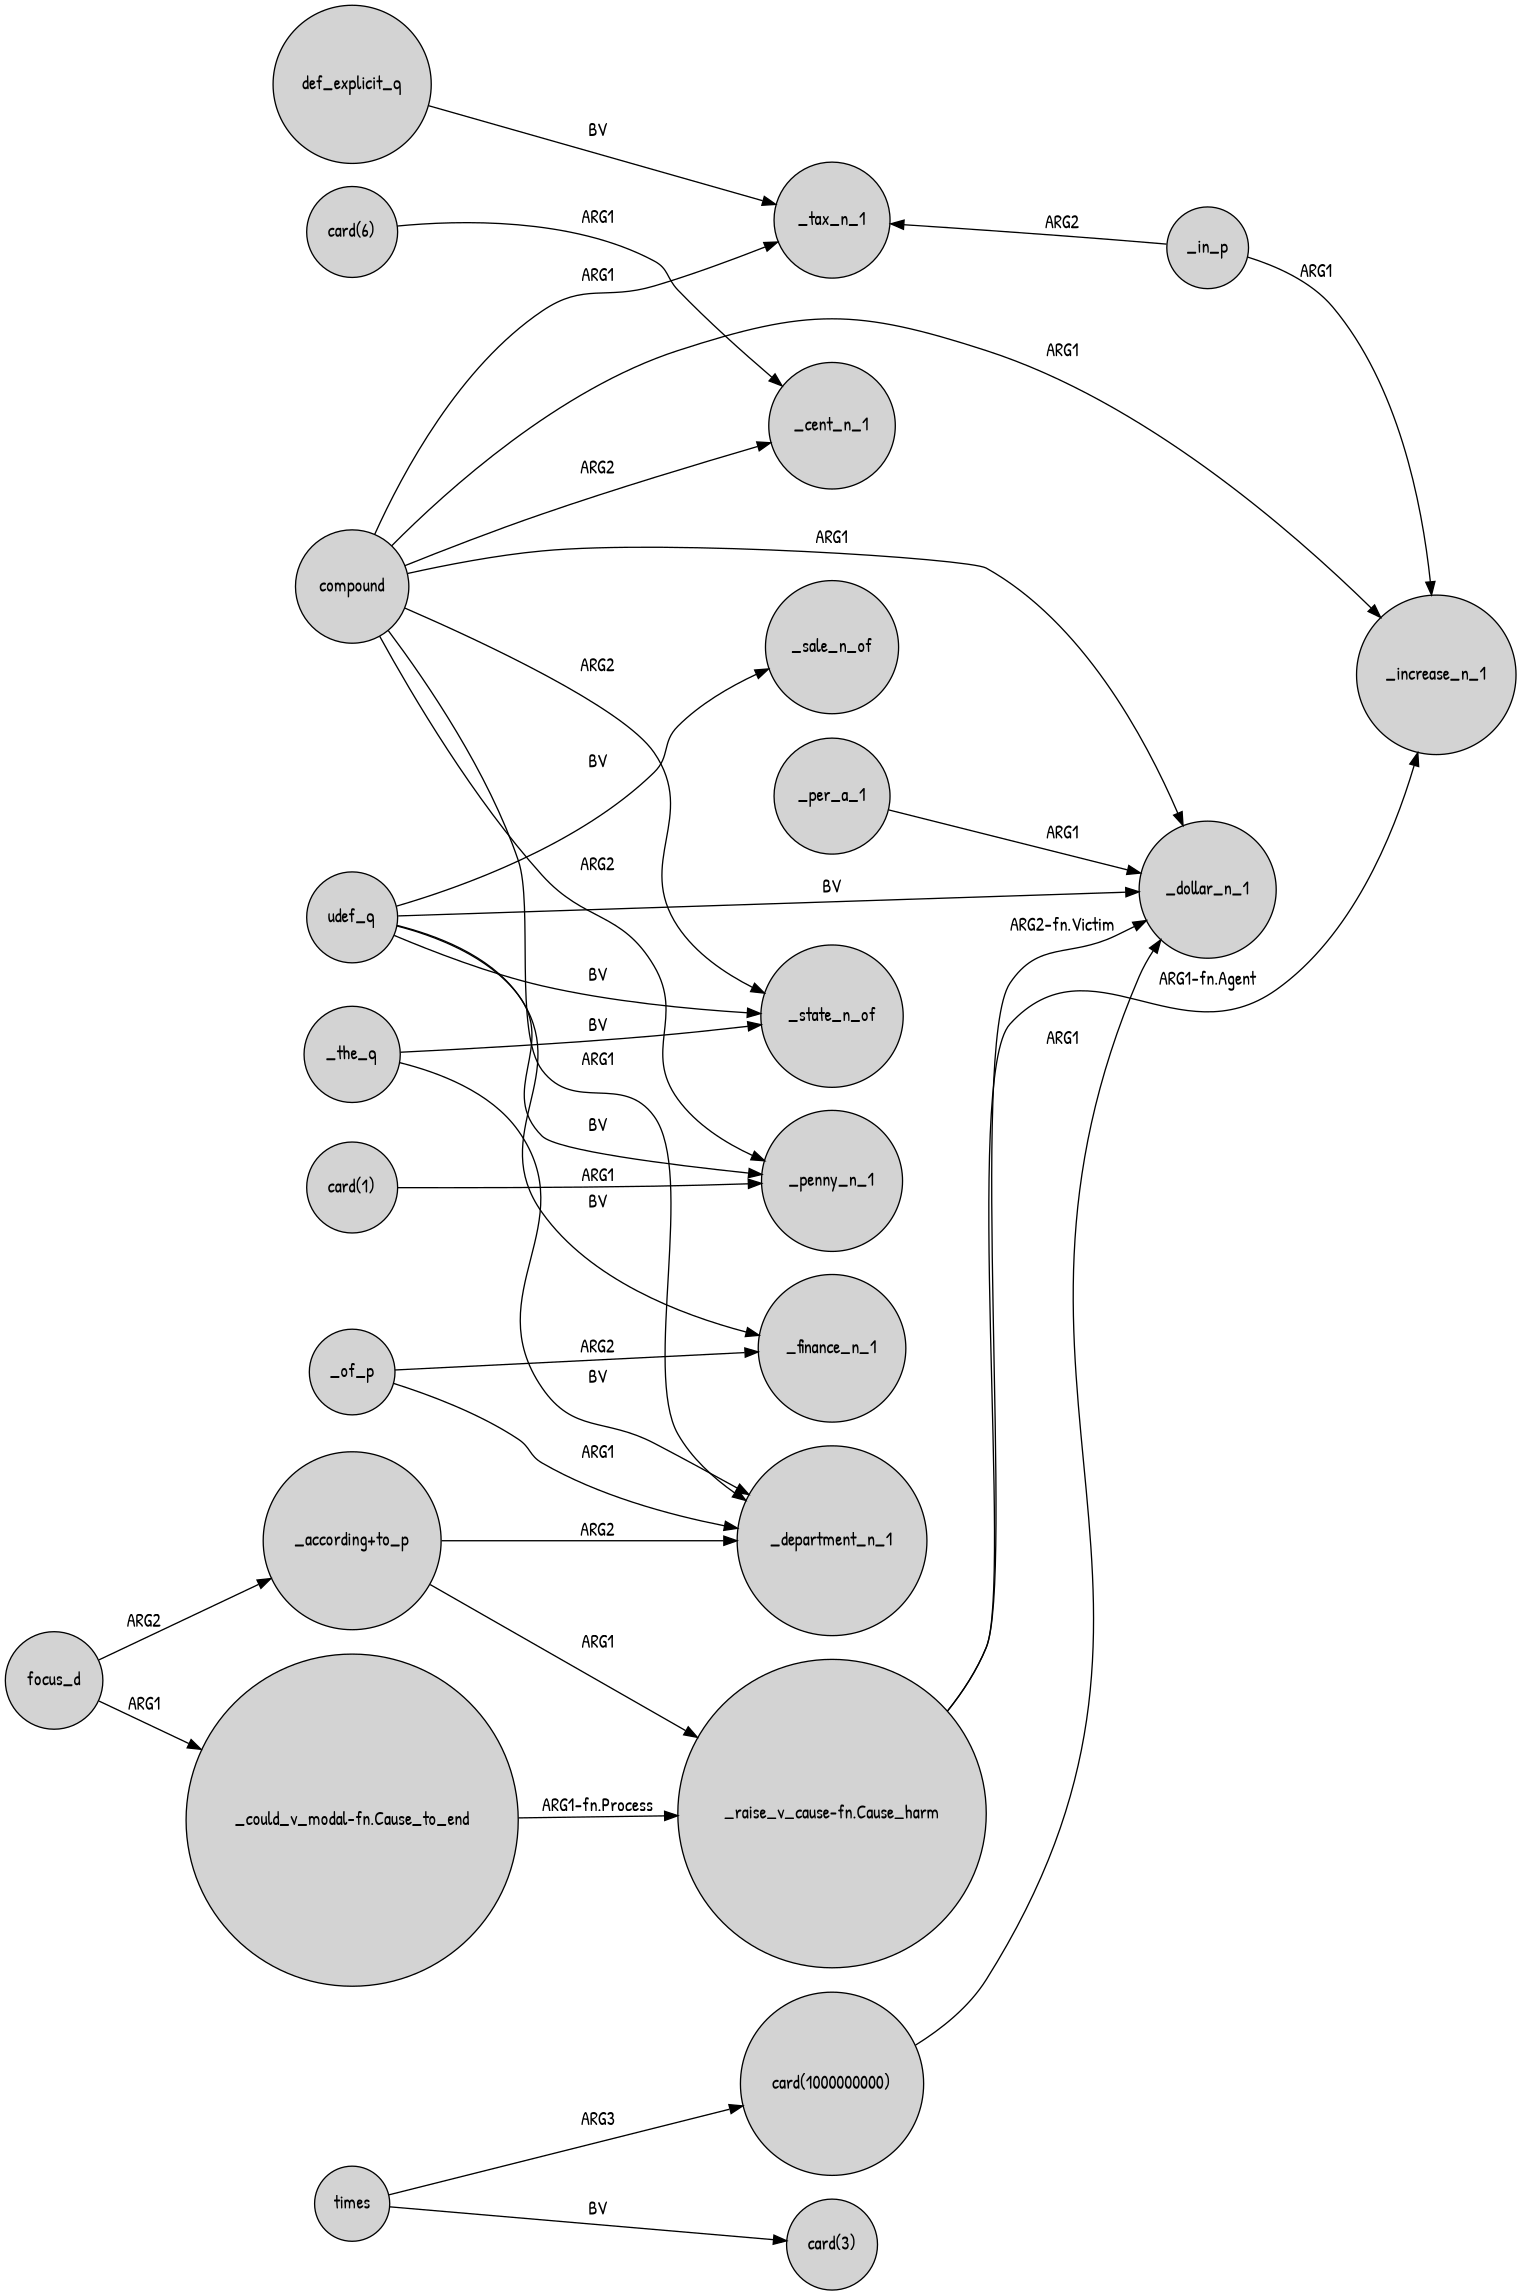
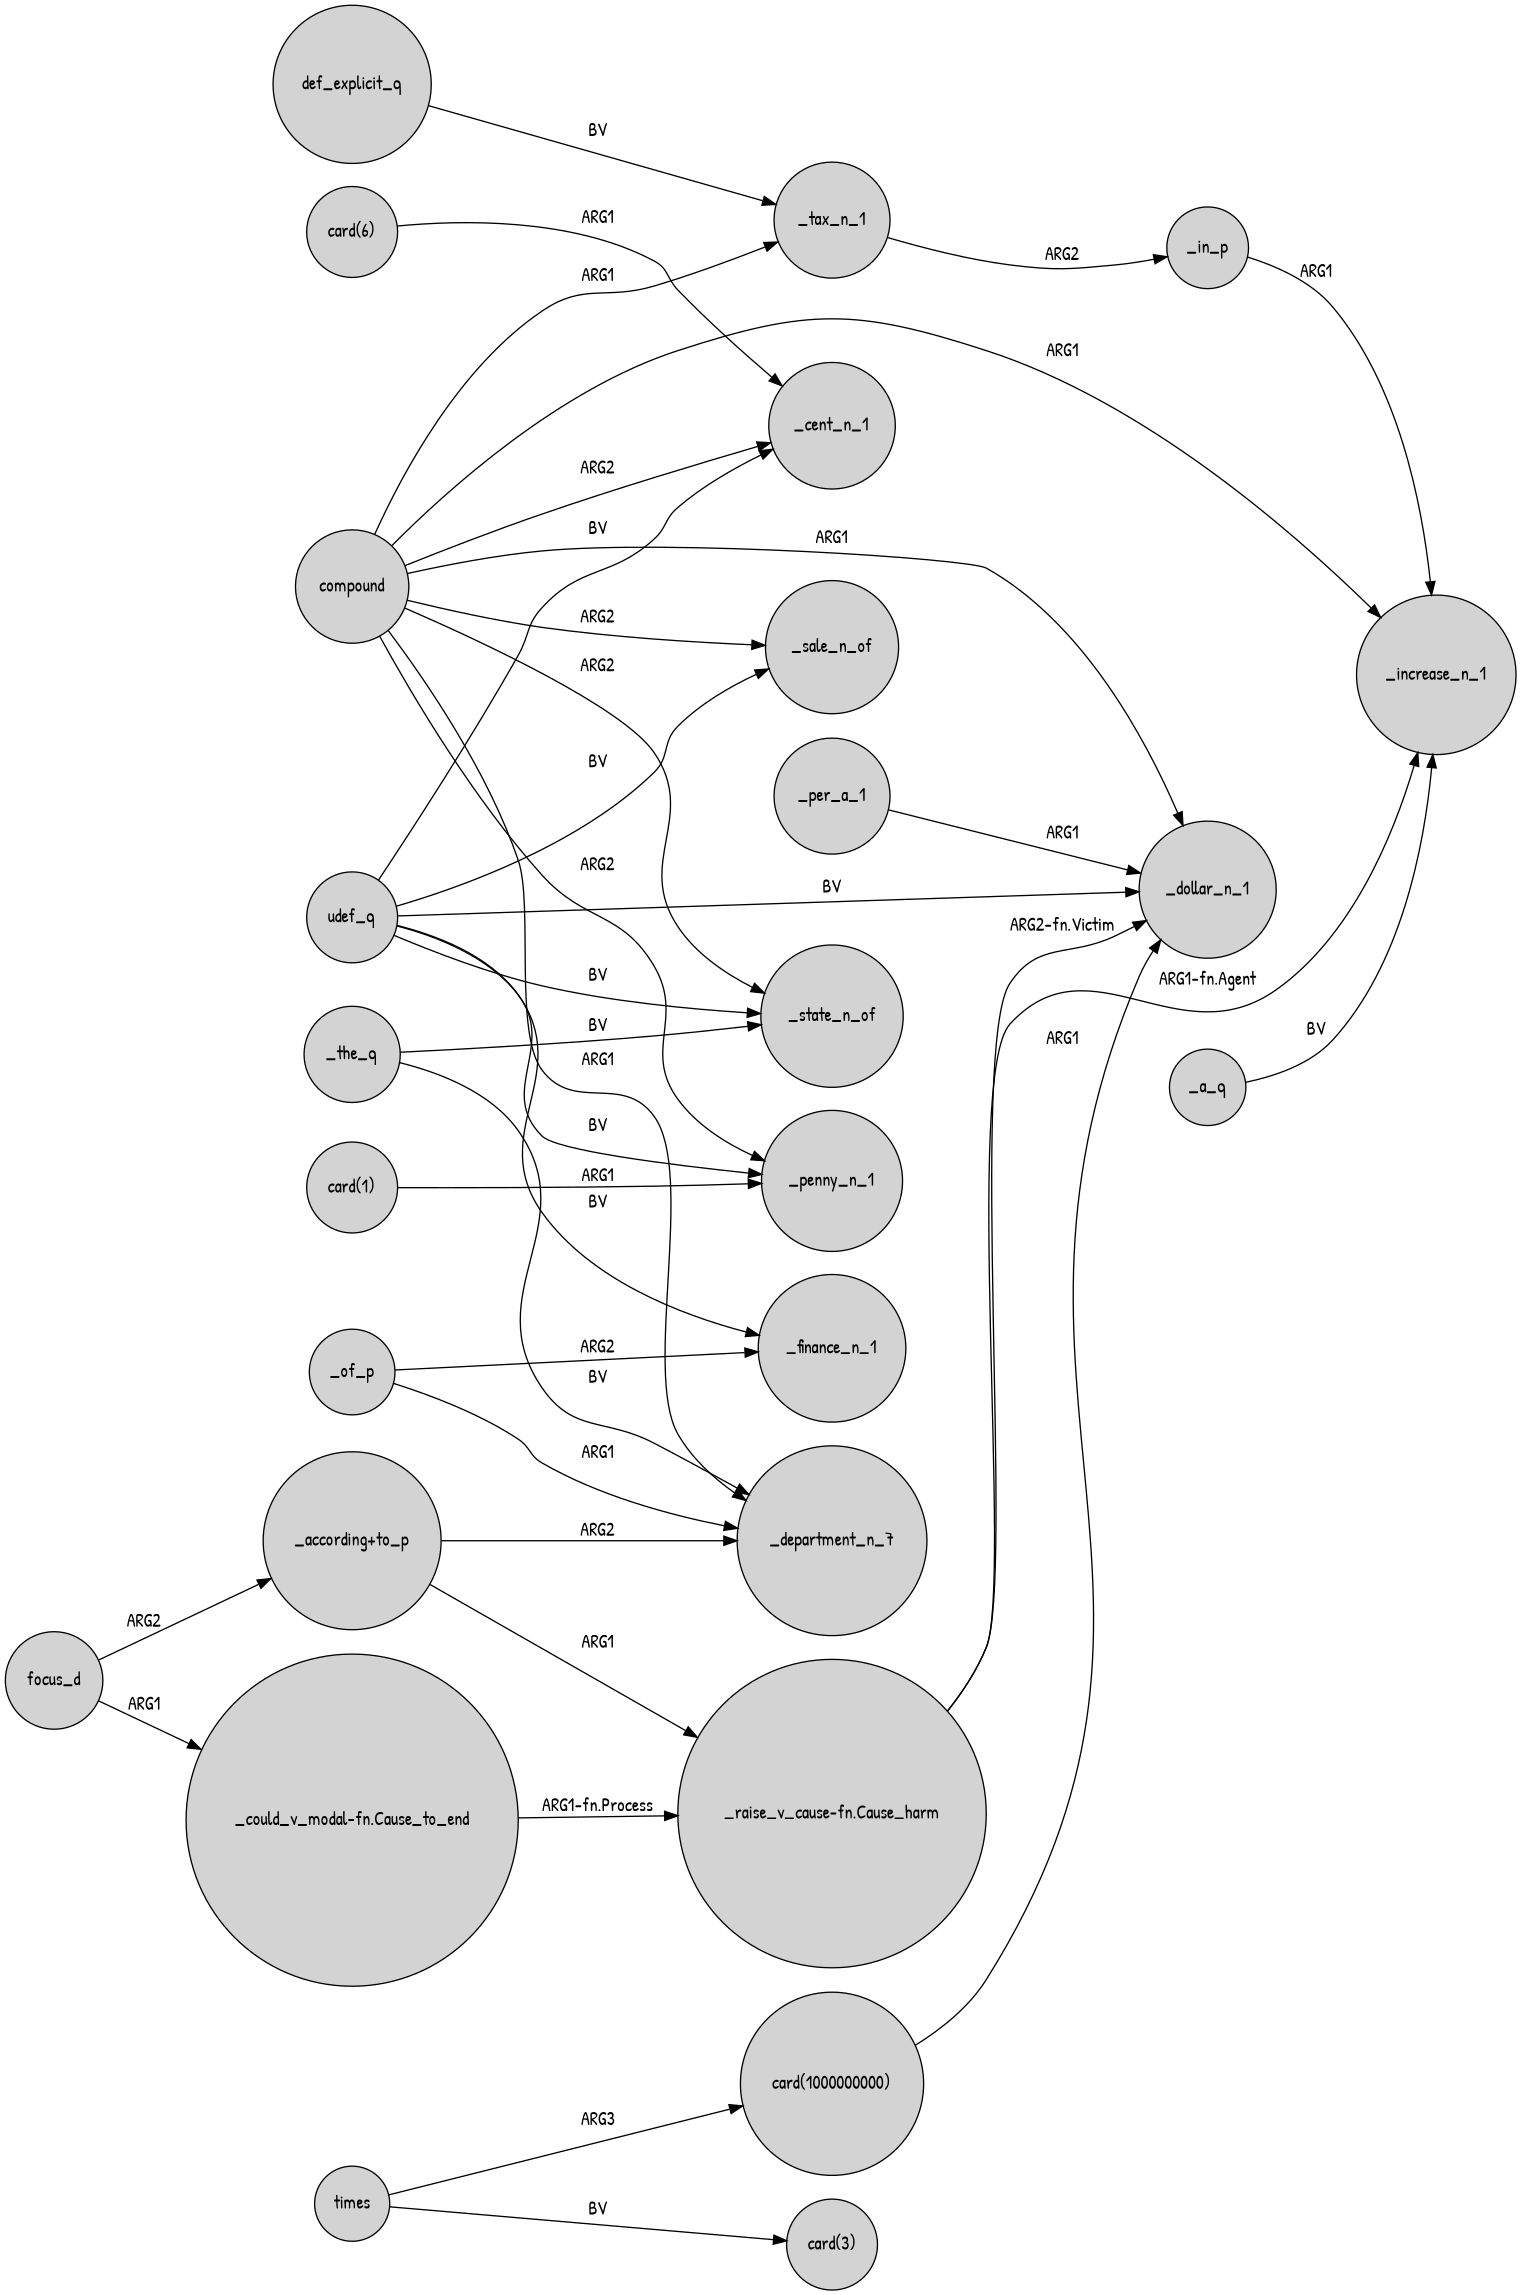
edge "_in_p" -> "_tax_n_1": reversed
edge "compound" -> "_sale_n_of": added, label "ARG2"
edge "udef_q" -> "_cent_n_1": added, label "BV"
node "_a_q": added
node "_department_n_1": label "_department_n_1" -> "_department_n_7"
